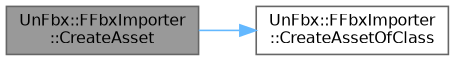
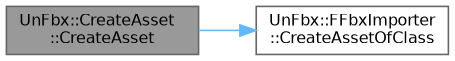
node "UnFbx::FFbxImporter ::CreateAsset": label "UnFbx::FFbxImporter ::CreateAsset" -> "UnFbx::CreateAsset ::CreateAsset"
